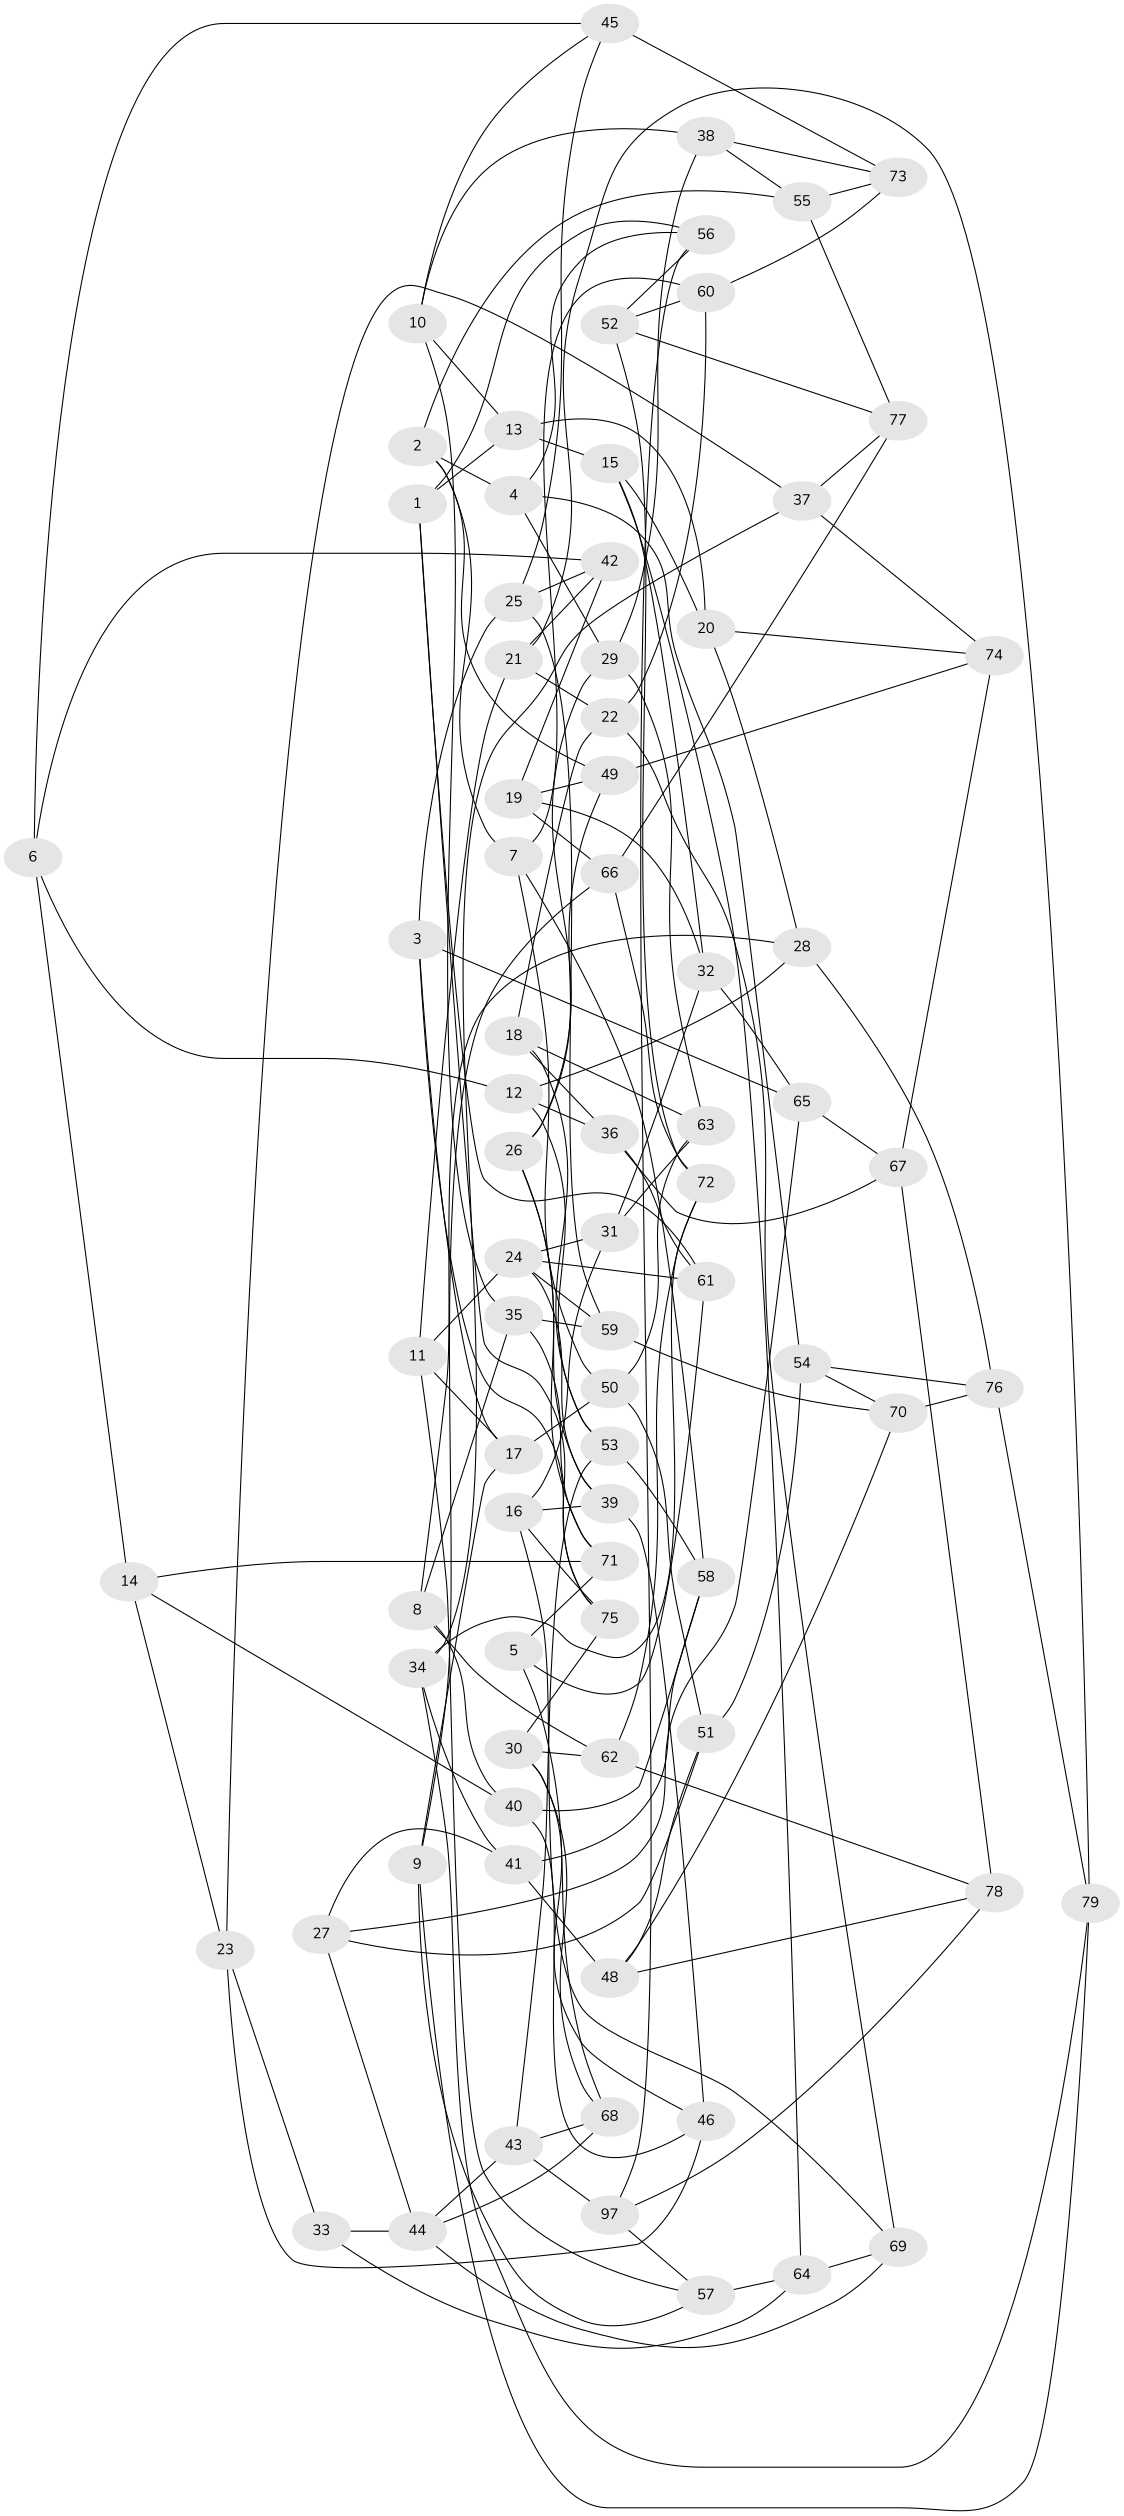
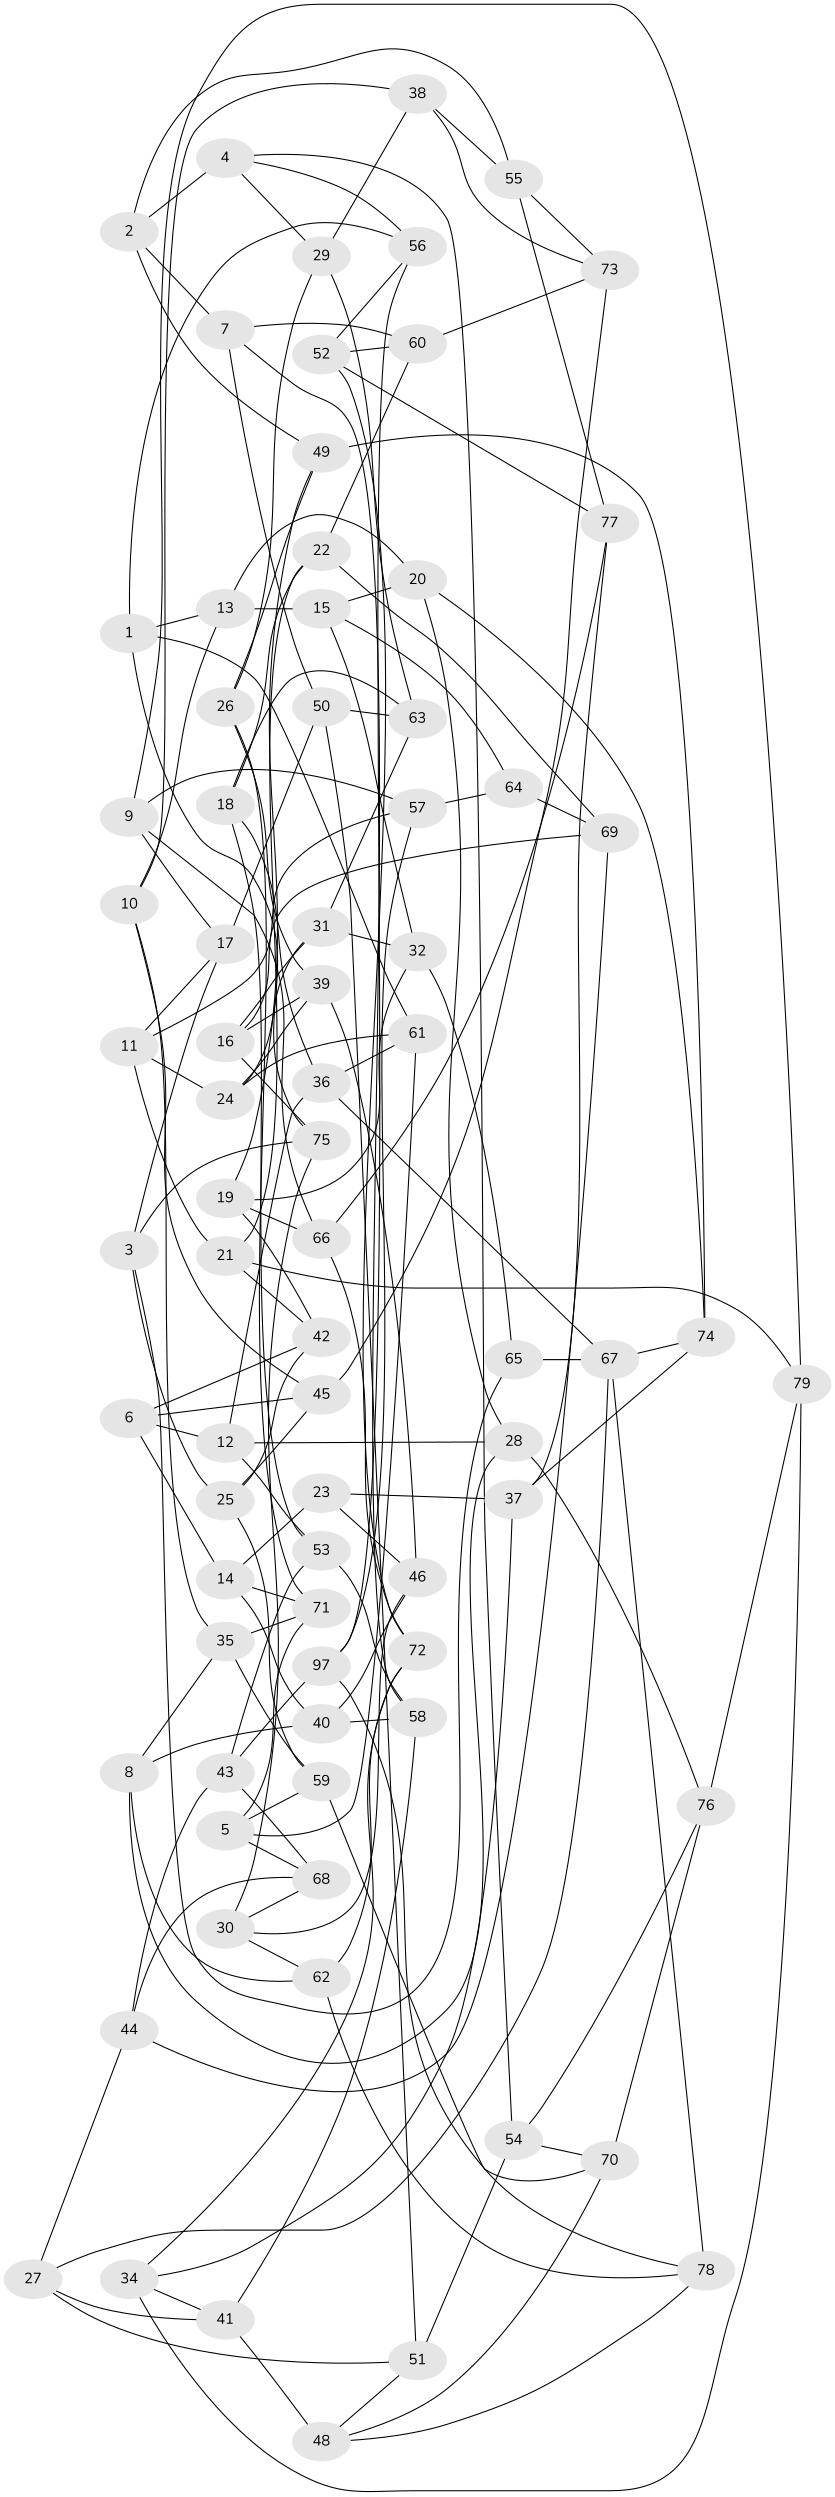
edge "24" -- "59": now "5" -- "59"
edge "65" -- "27": now "67" -- "27"
node "33": removed
